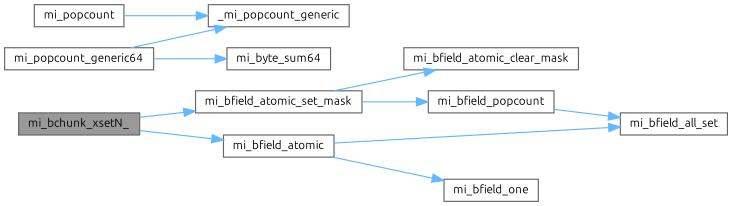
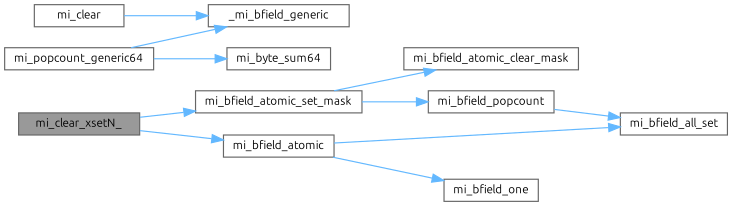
node "mi_popcount": label "mi_popcount" -> "mi_clear"
node "_mi_popcount_generic": label "_mi_popcount_generic" -> "_mi_bfield_generic"
node "mi_bchunk_xsetN_": label "mi_bchunk_xsetN_" -> "mi_clear_xsetN_"
